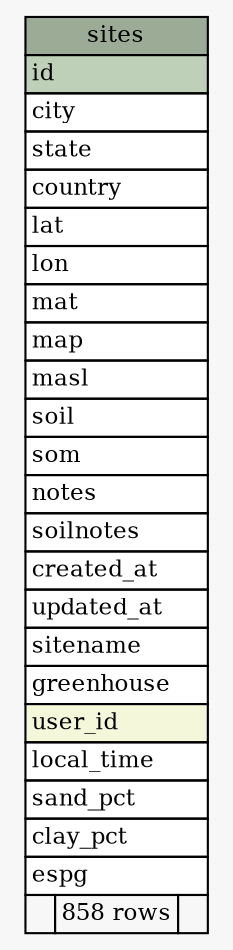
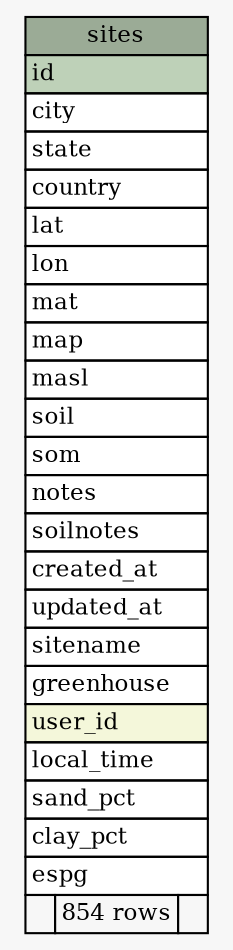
node "sites": text "858 rows" -> "854 rows"
